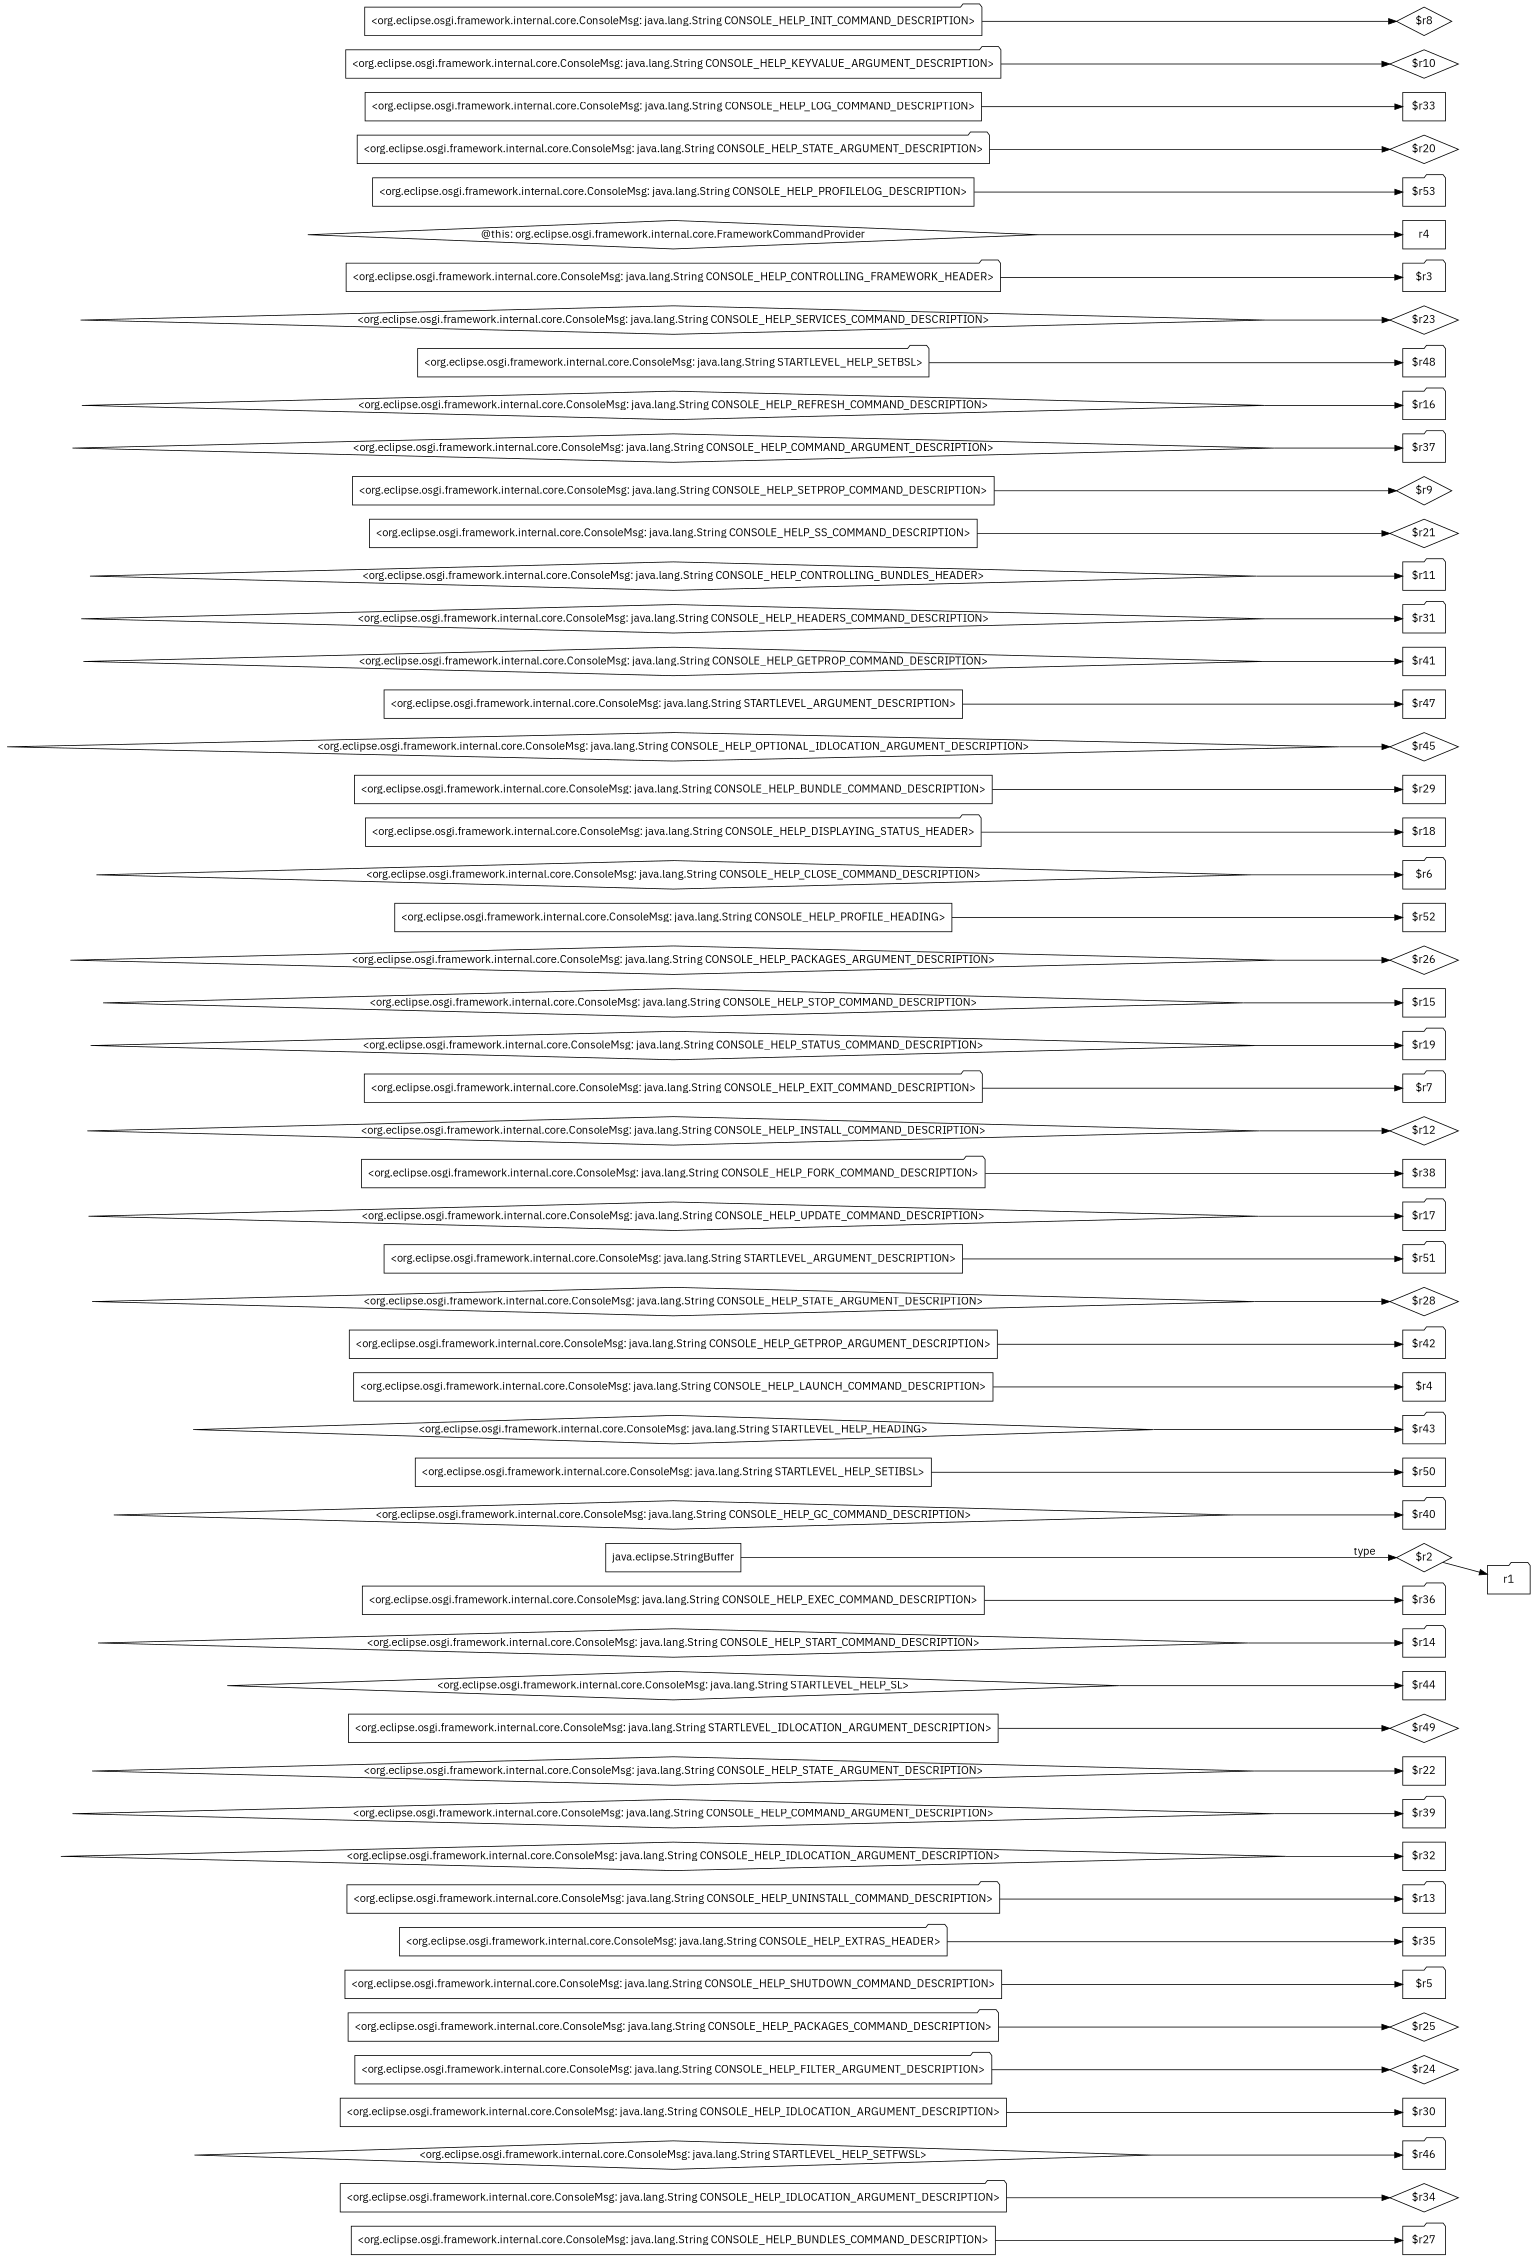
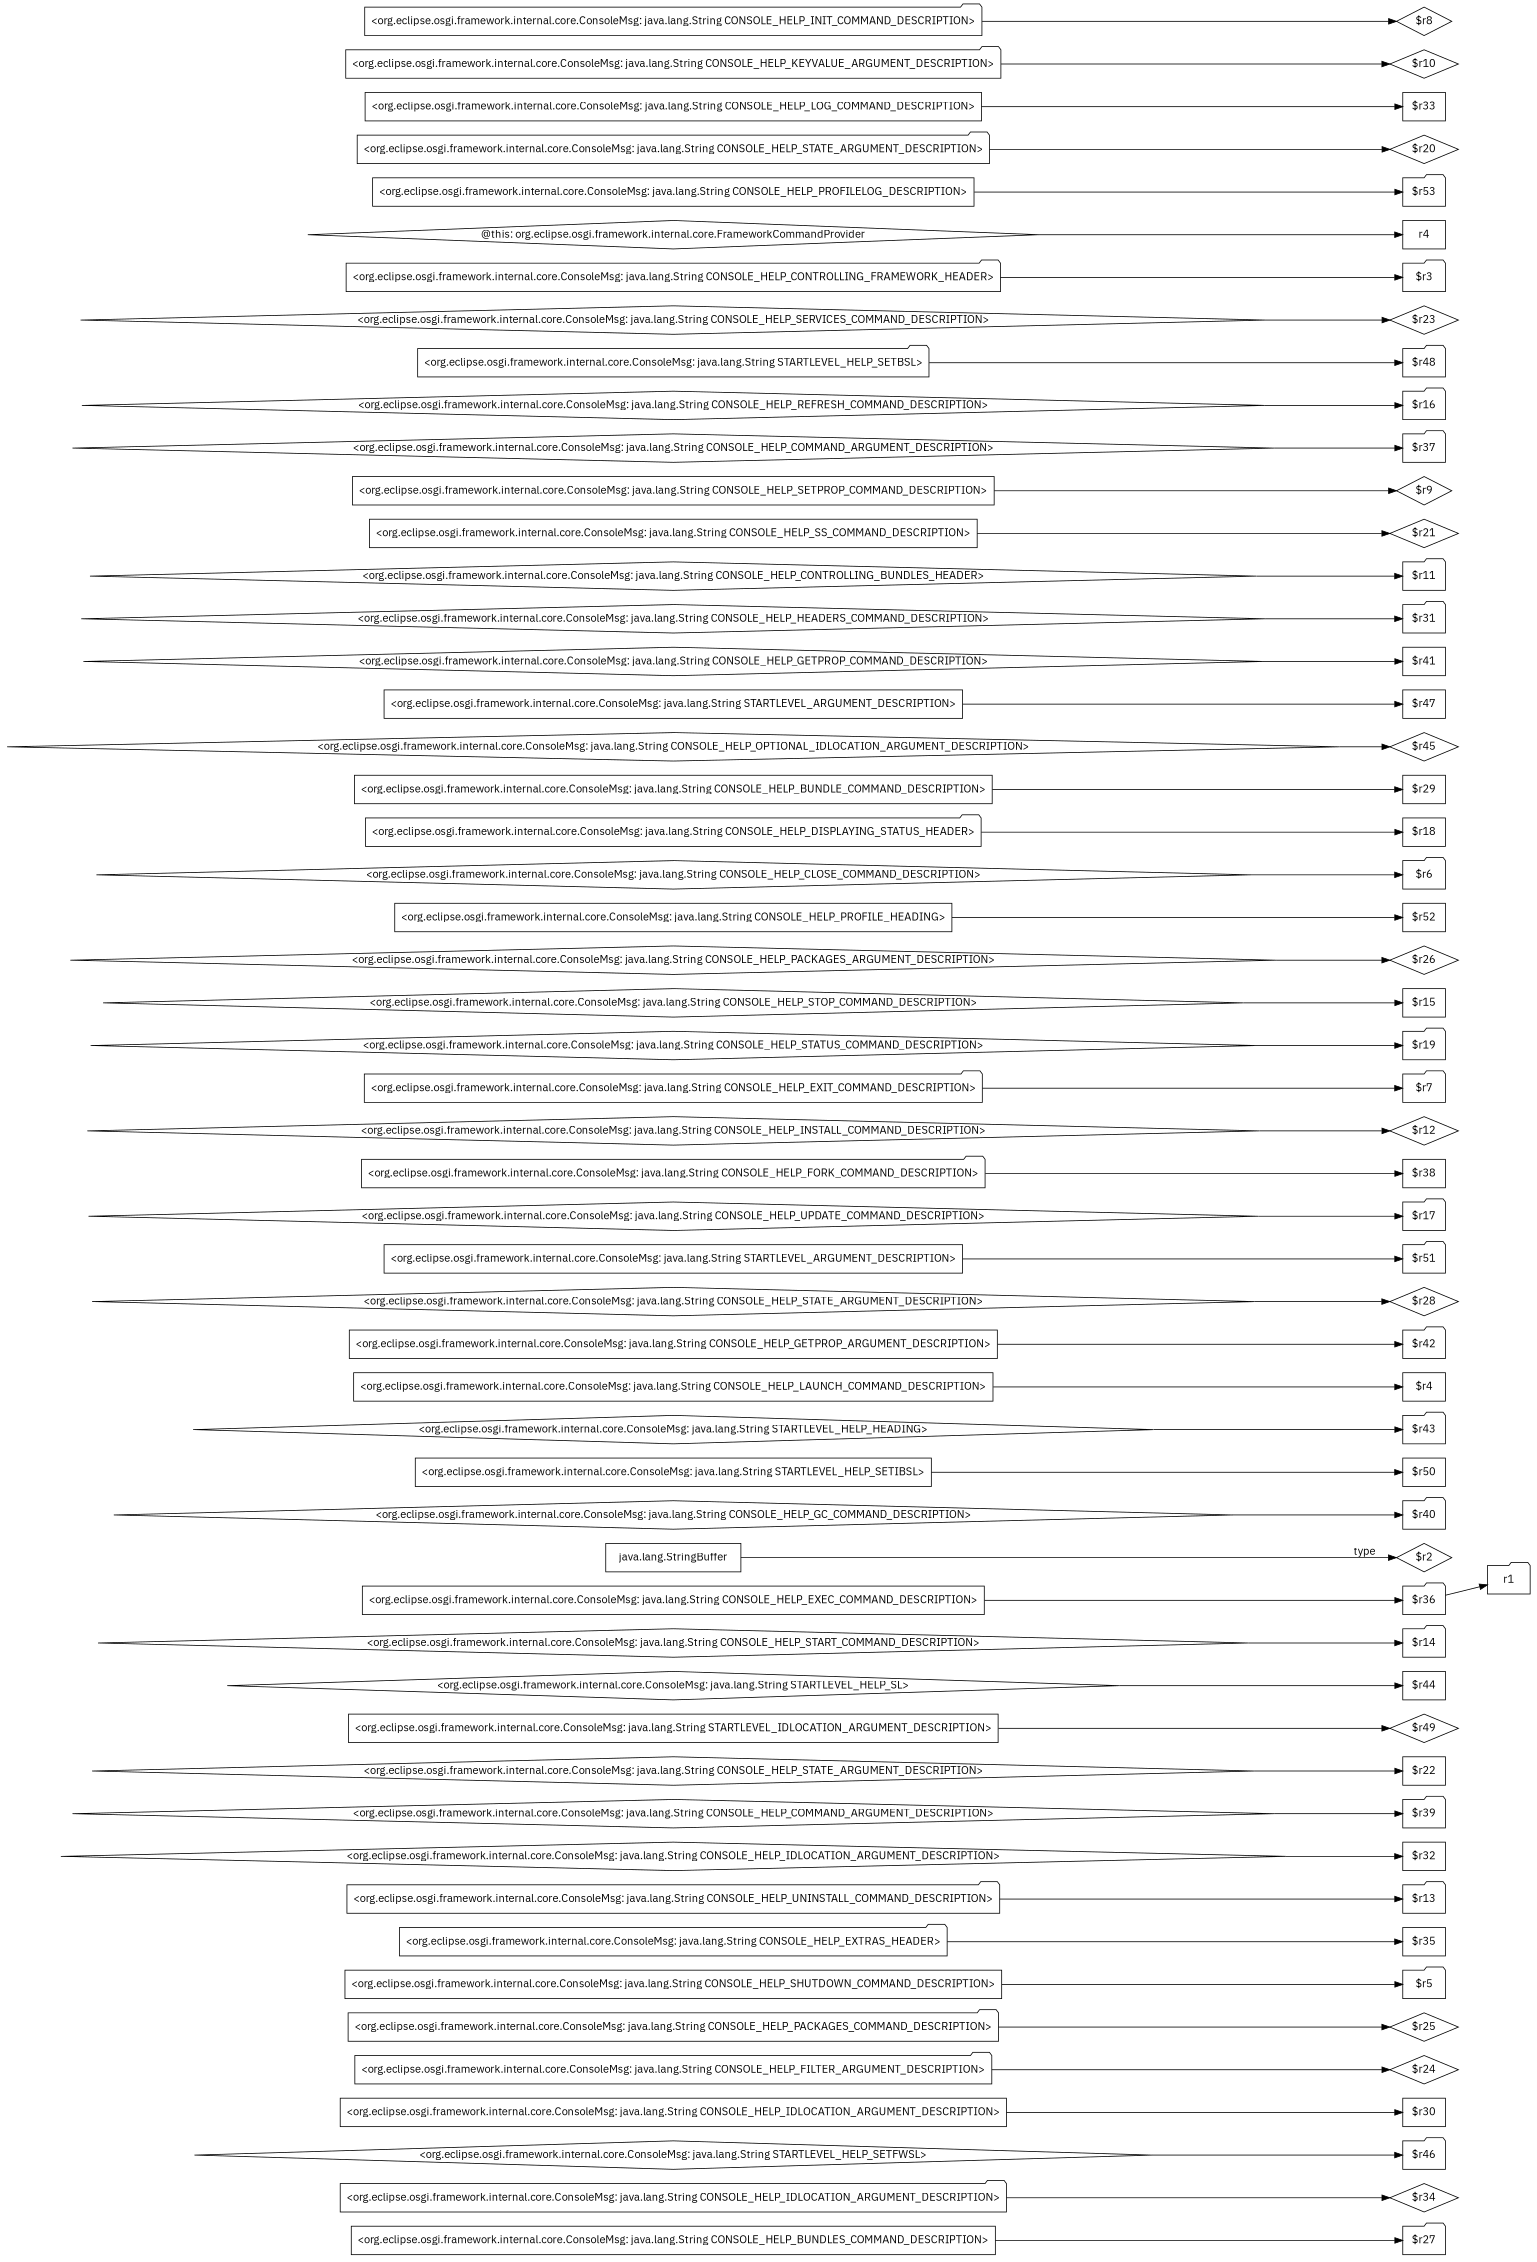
node "java.eclipse.StringBuffer": label "java.eclipse.StringBuffer" -> "java.lang.StringBuffer"
edge "$r2" -> "r1": now "$r36" -> "r1"
